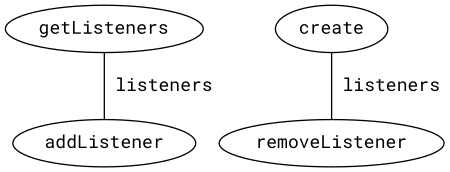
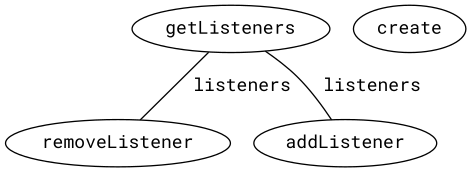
edge "create" -- "removeListener": now "getListeners" -- "removeListener"
